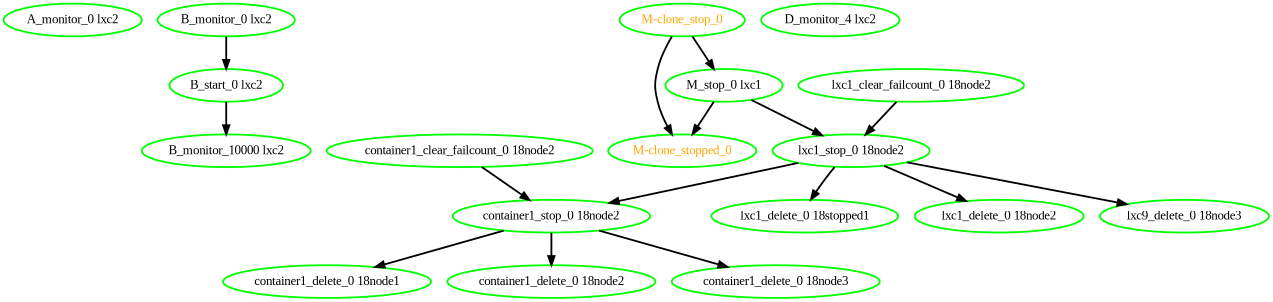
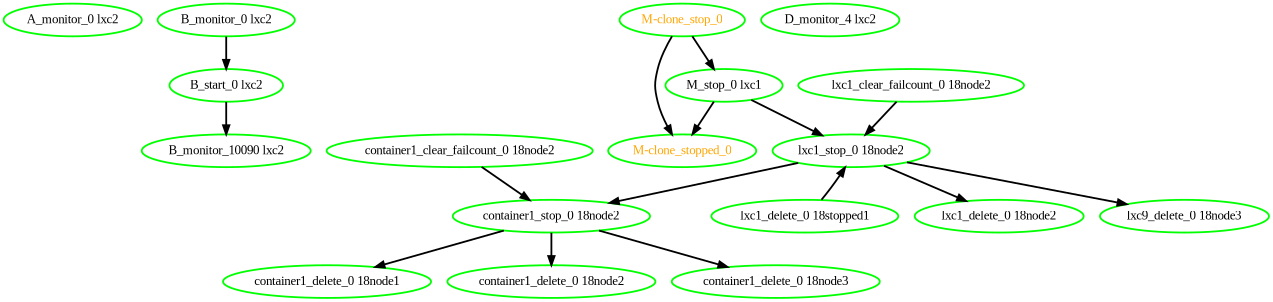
node "B_monitor_10000 lxc2": label "B_monitor_10000 lxc2" -> "B_monitor_10090 lxc2"
edge "lxc1_stop_0 18node2" -> "lxc1_delete_0 18stopped1": reversed
